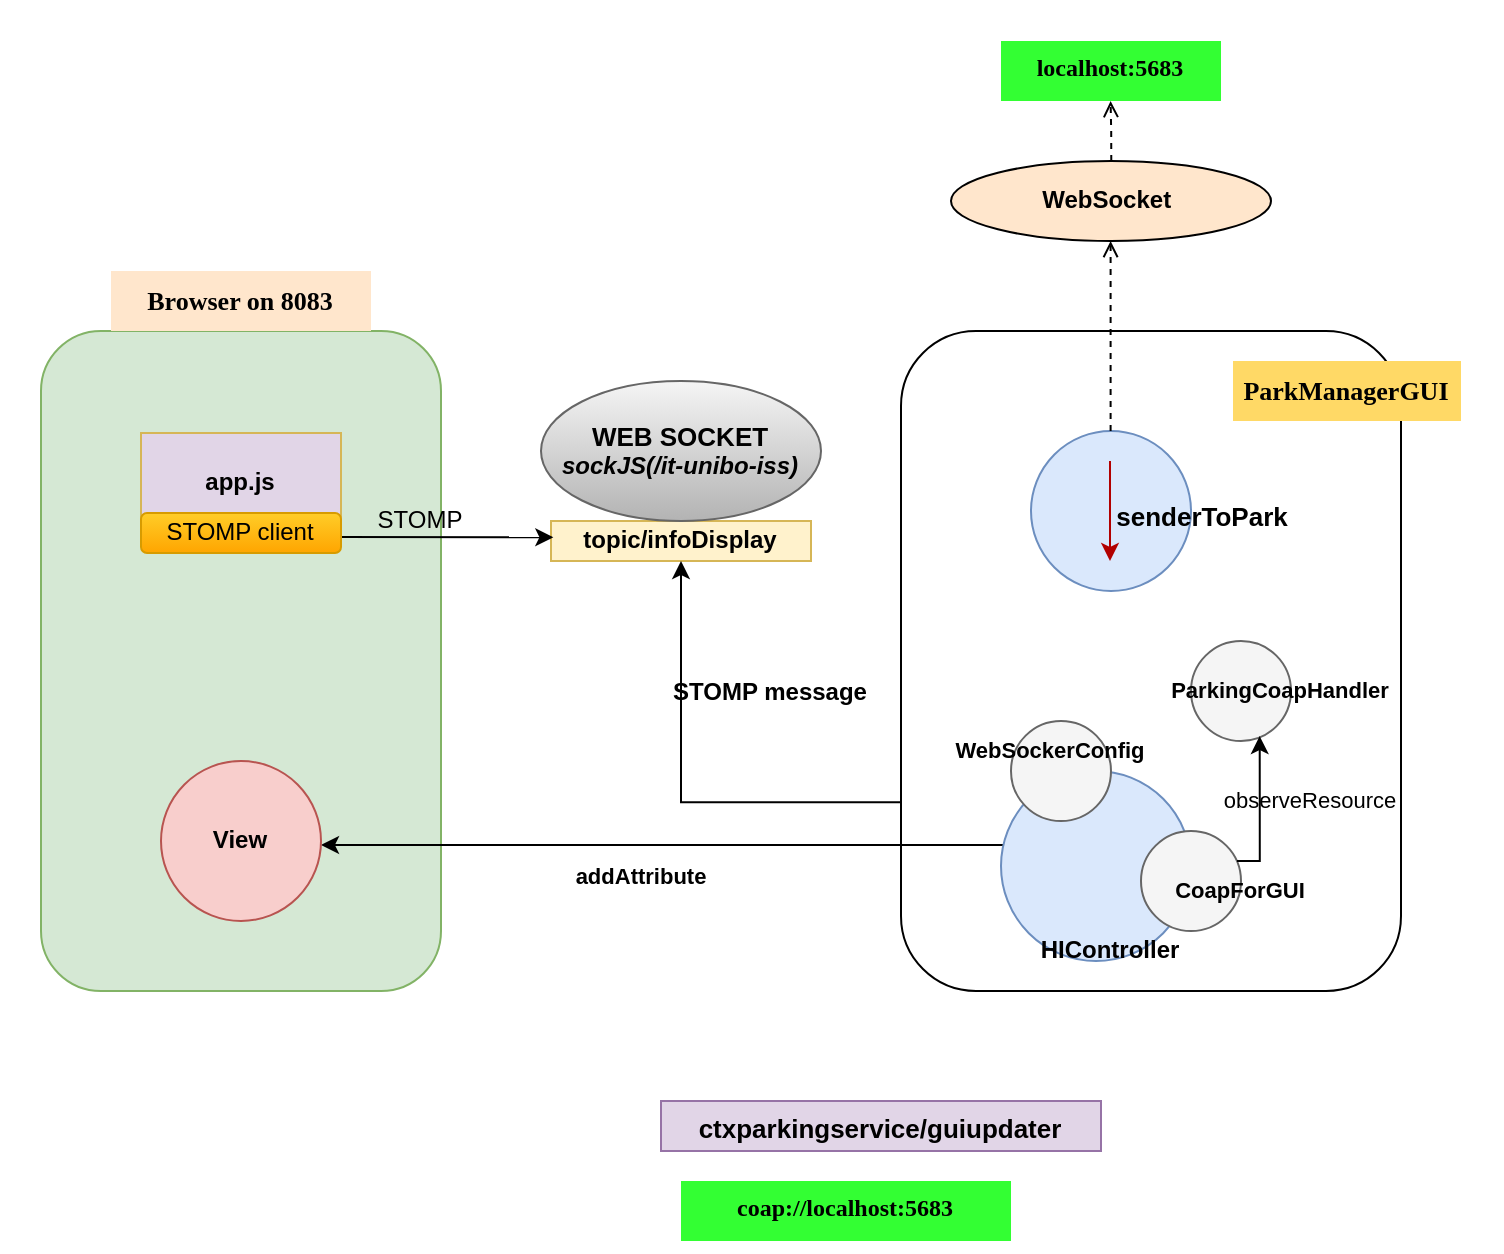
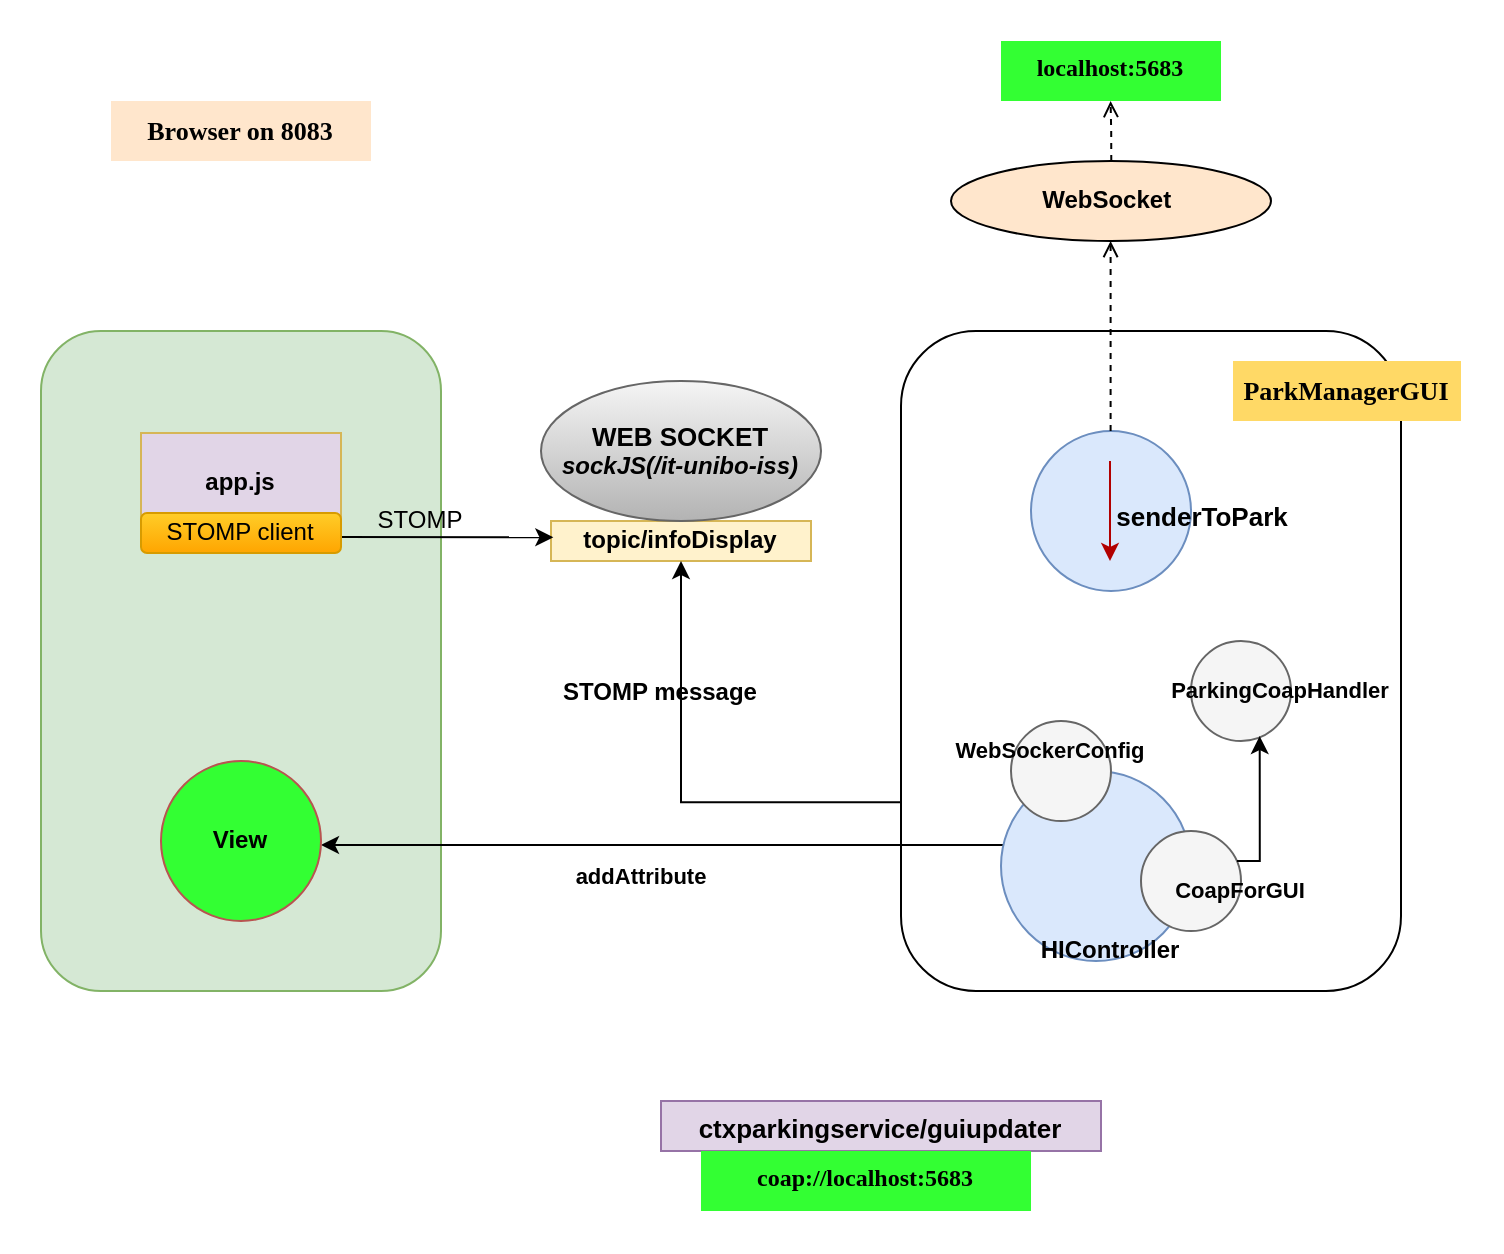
node "Browser on 8083": moved (241, 301) -> (241, 131)
node "STOMP message": moved (771, 691) -> (661, 691)
node "observeResource": removed
node "View": fillcolor #f8cecc -> #33ff33
node "coap://localhost:5683": moved (846, 1211) -> (866, 1181)
